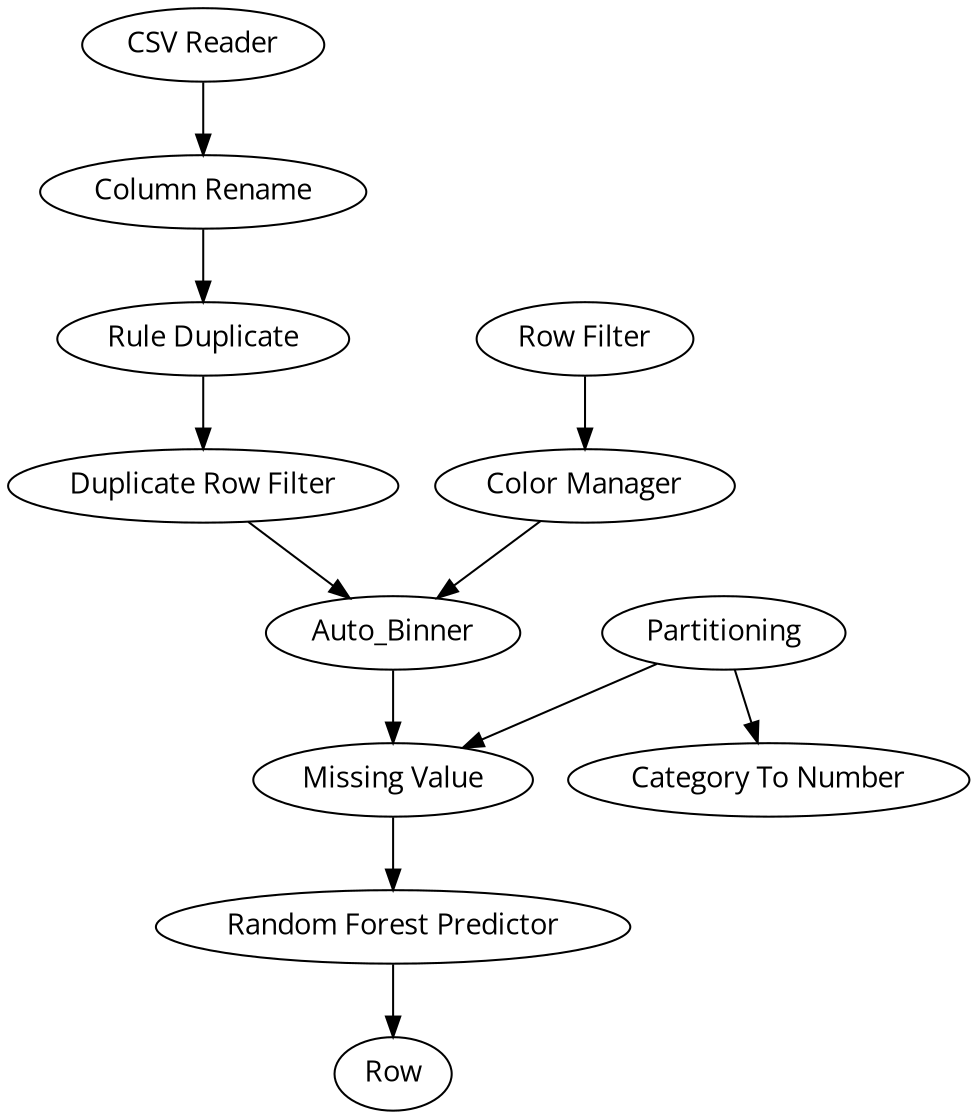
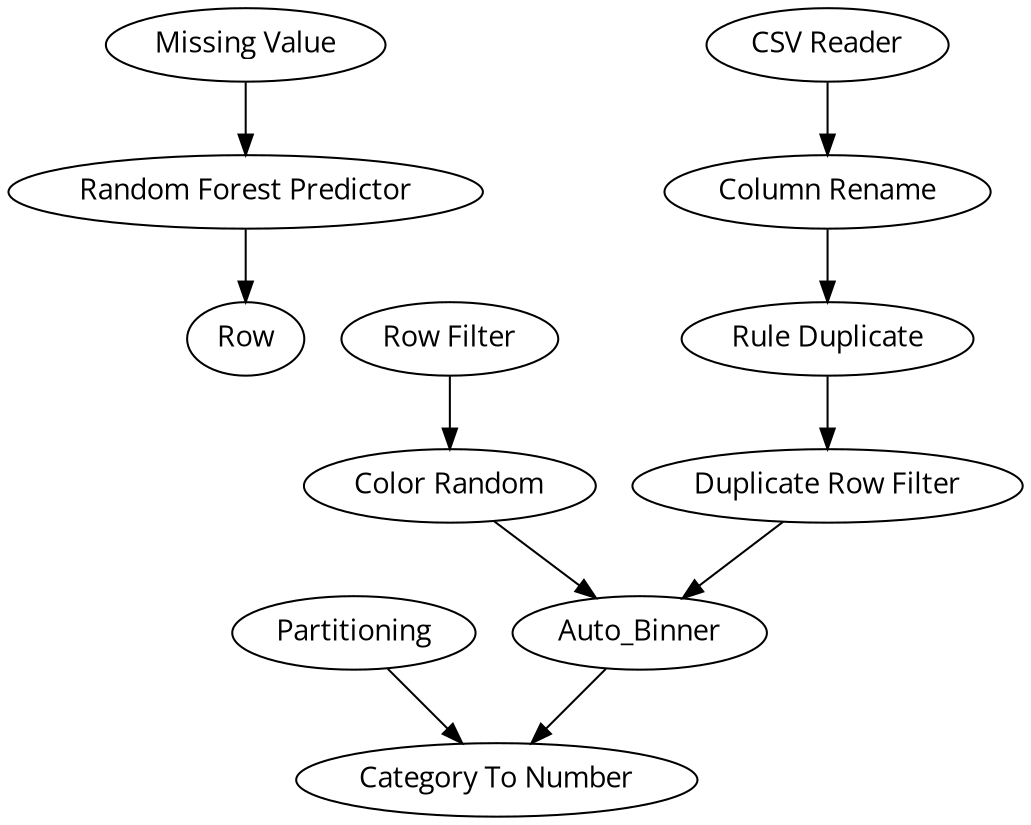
node "Color Manager": label "Color Manager" -> "Color Random"
edge "Auto_Binner" -> "Missing Value": now "Auto_Binner" -> "Category To Number"
edge "Partitioning" -> "Missing Value": removed
